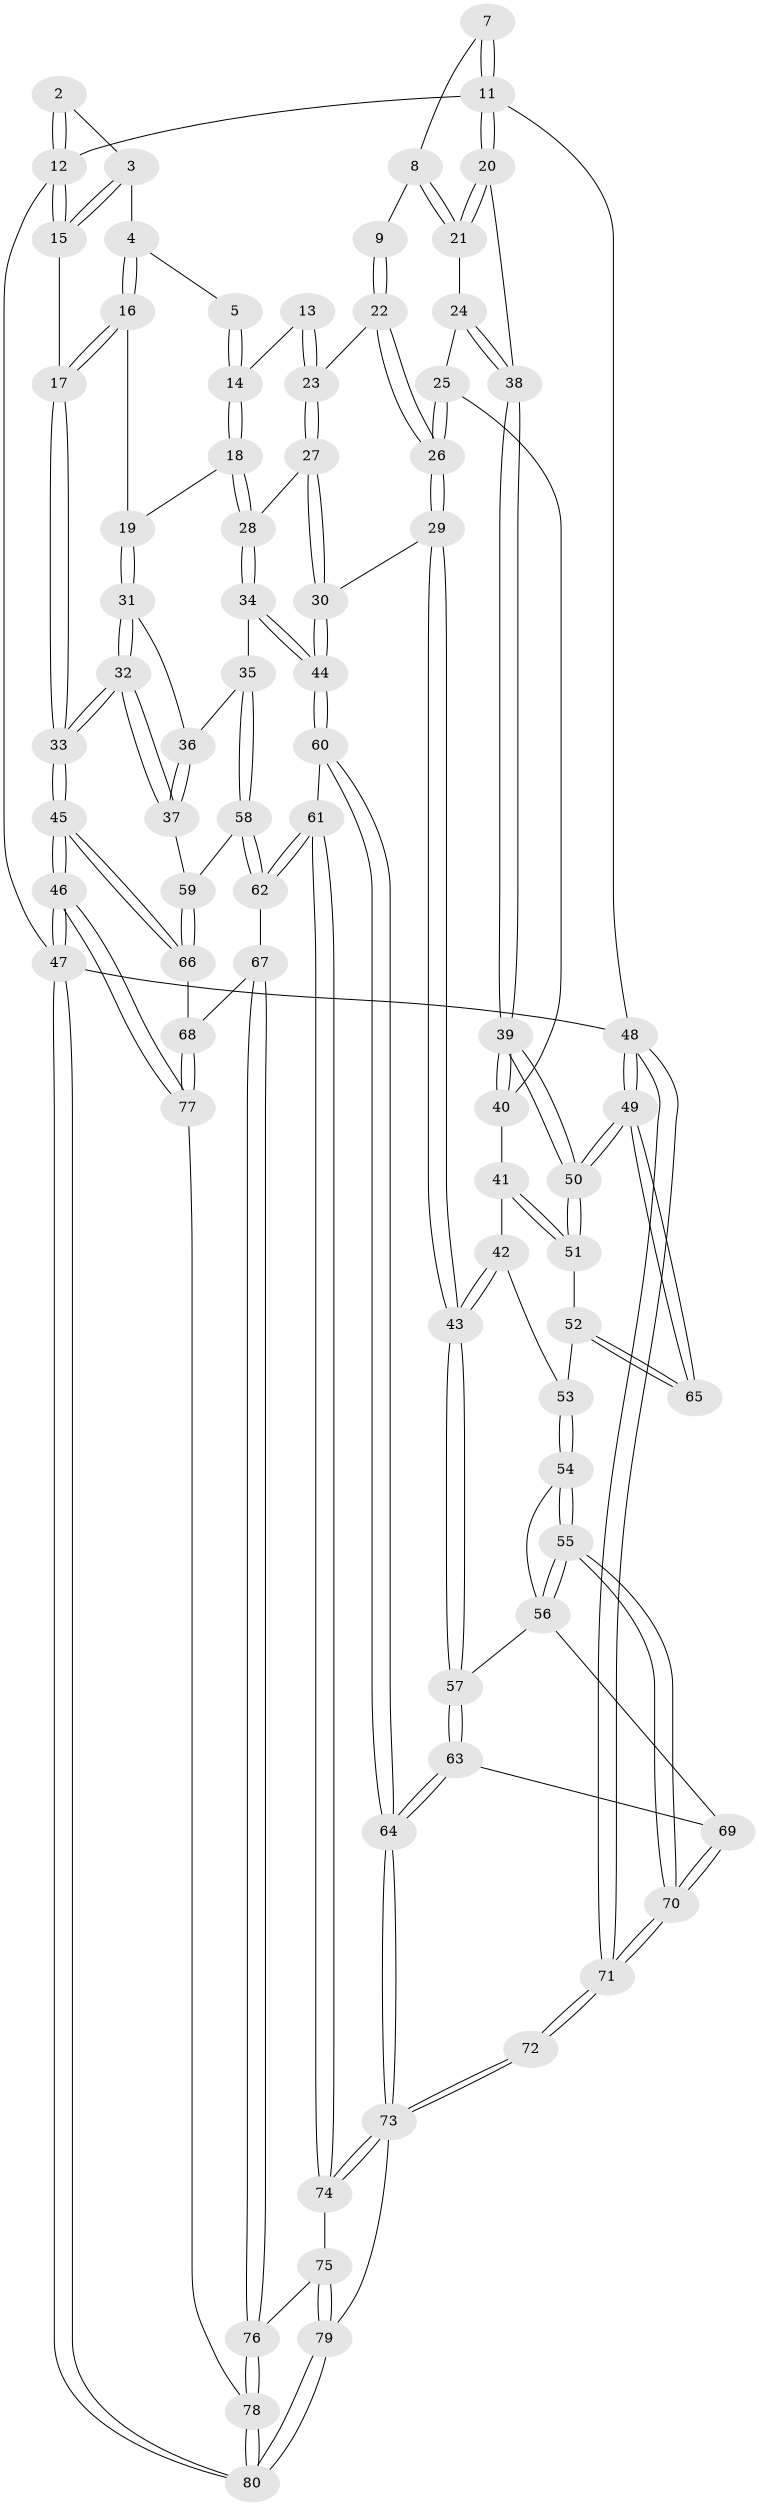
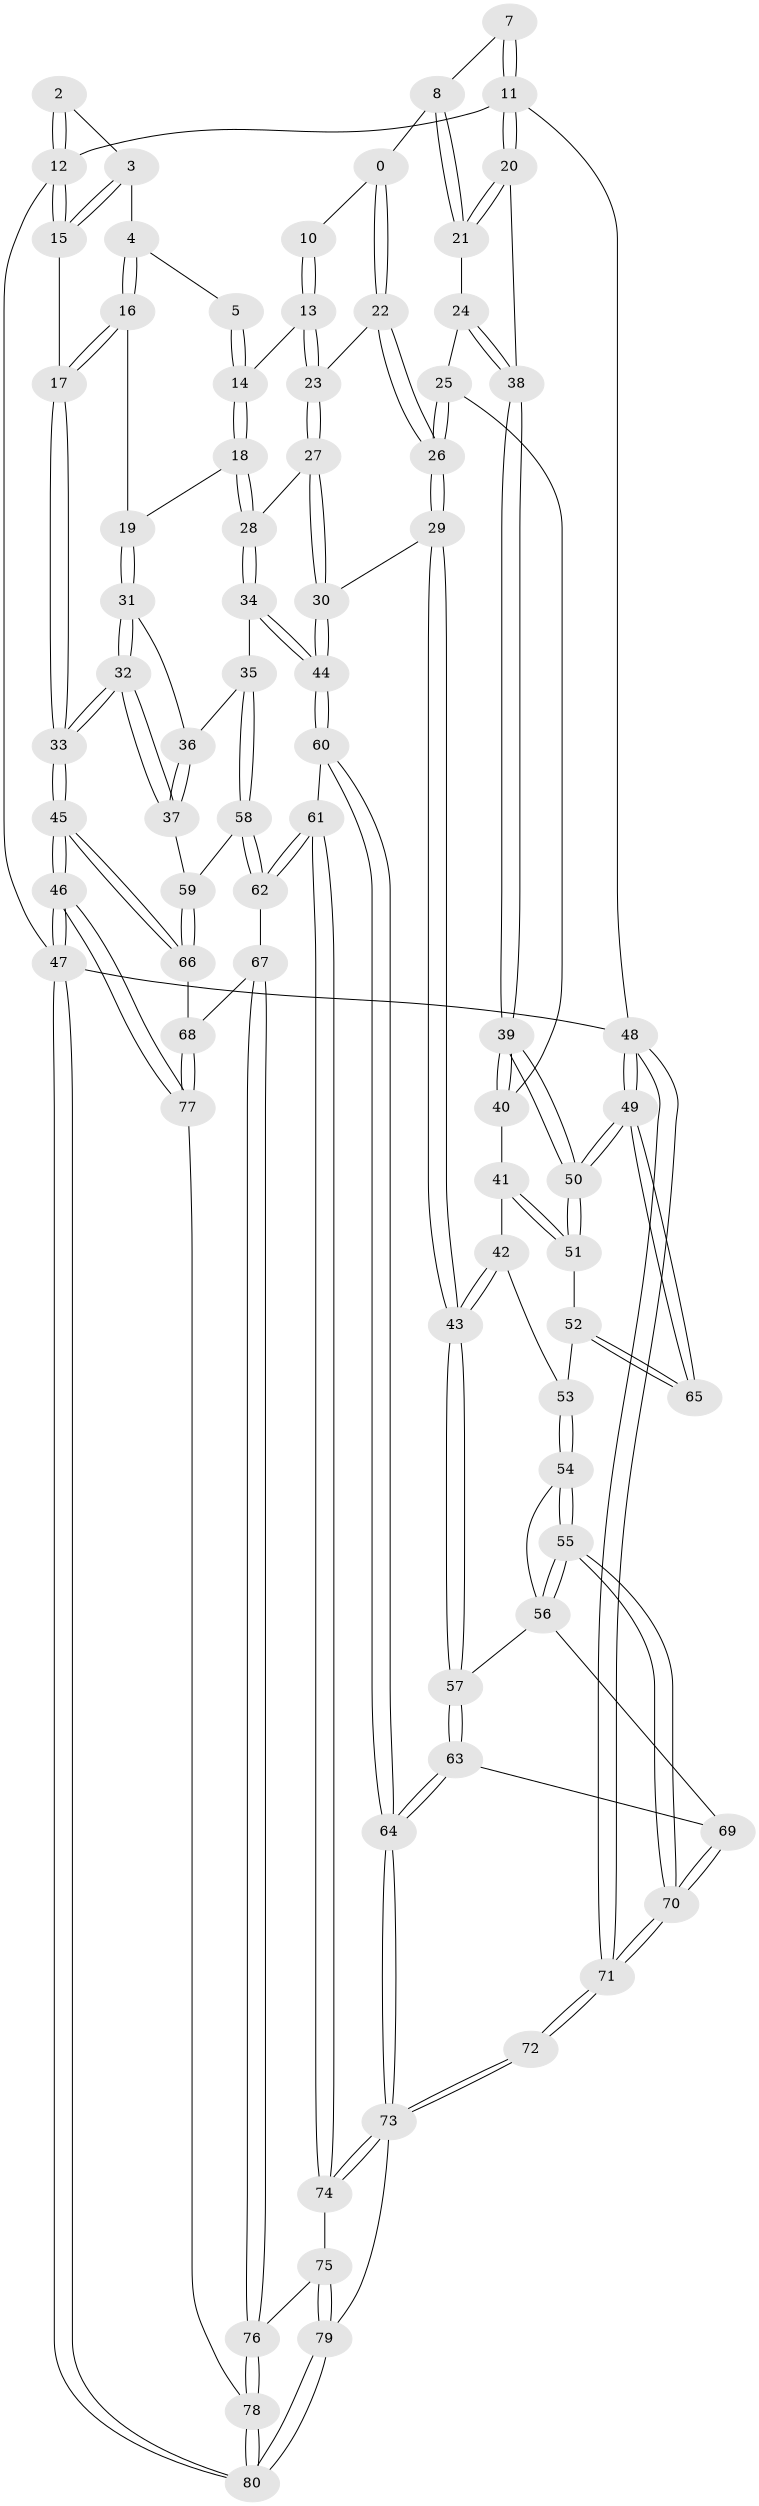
node "10": added
node "9": label "9" -> "0"
